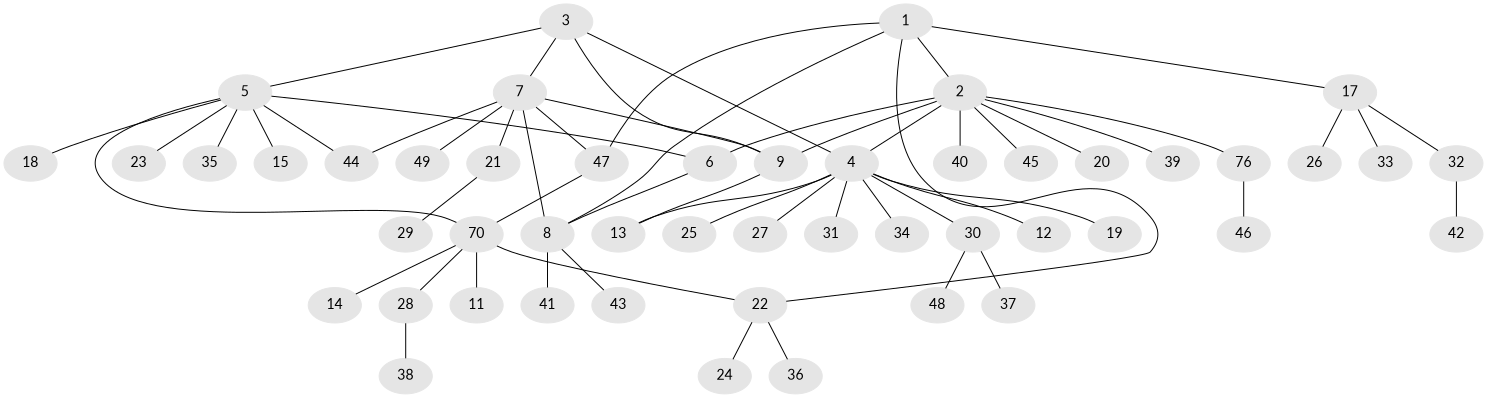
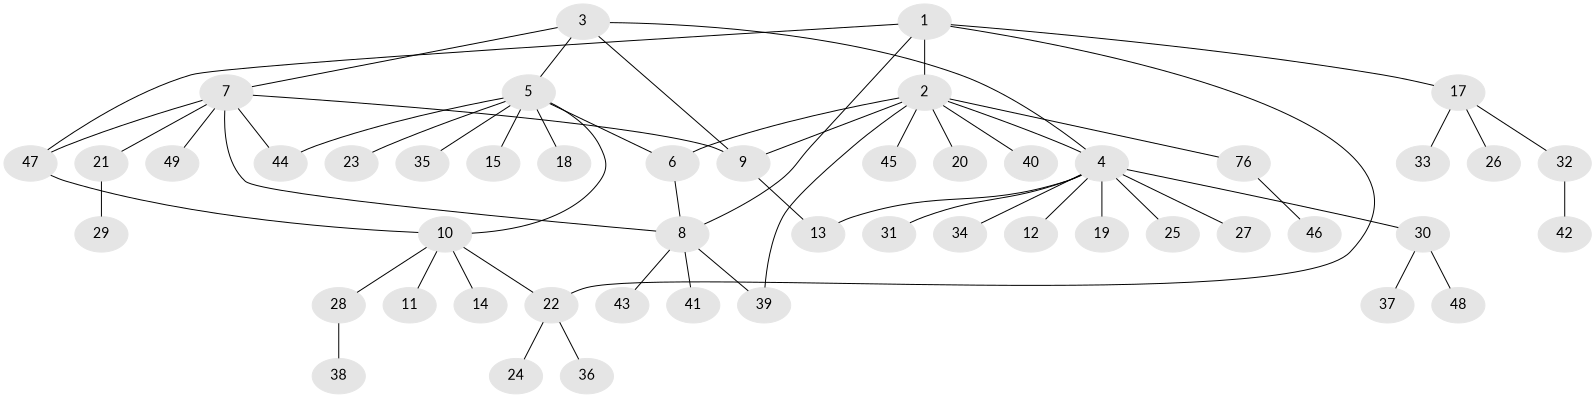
node "70": label "70" -> "10"
edge "8" -- "39": added
